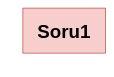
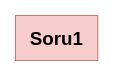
node "Soru1": moved (64, 30) -> (57, 38)
